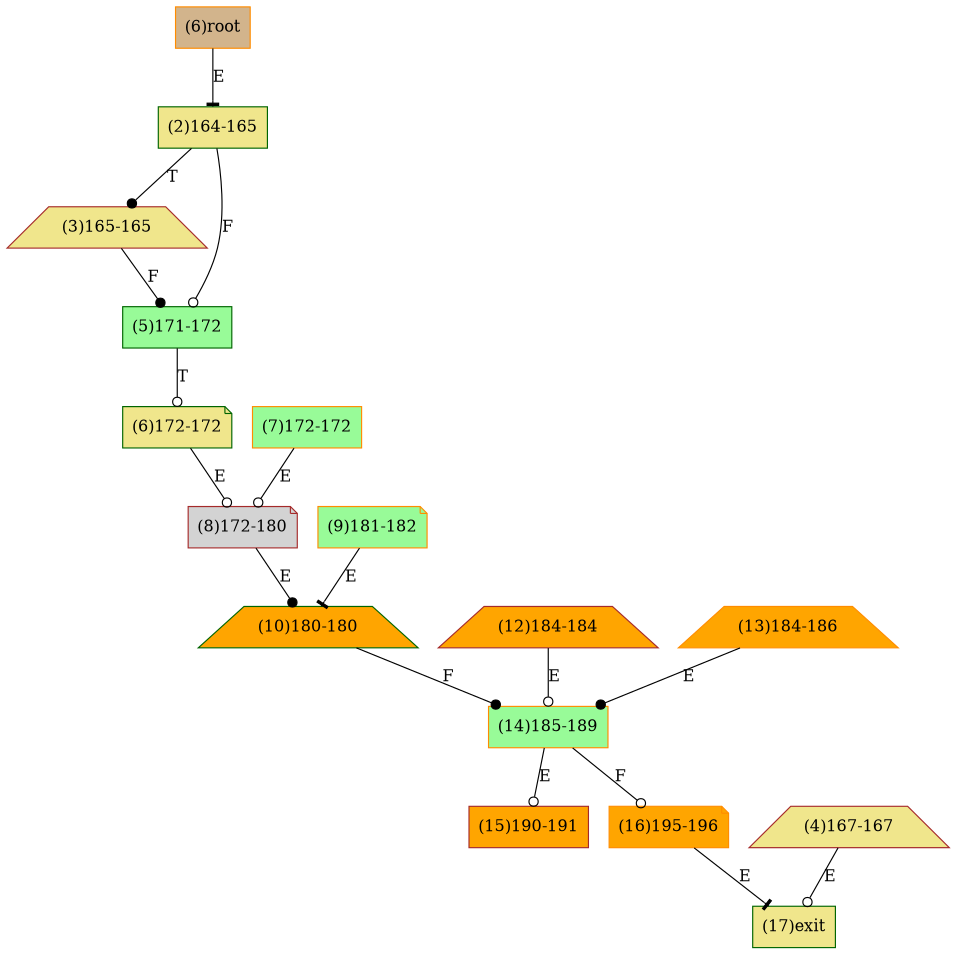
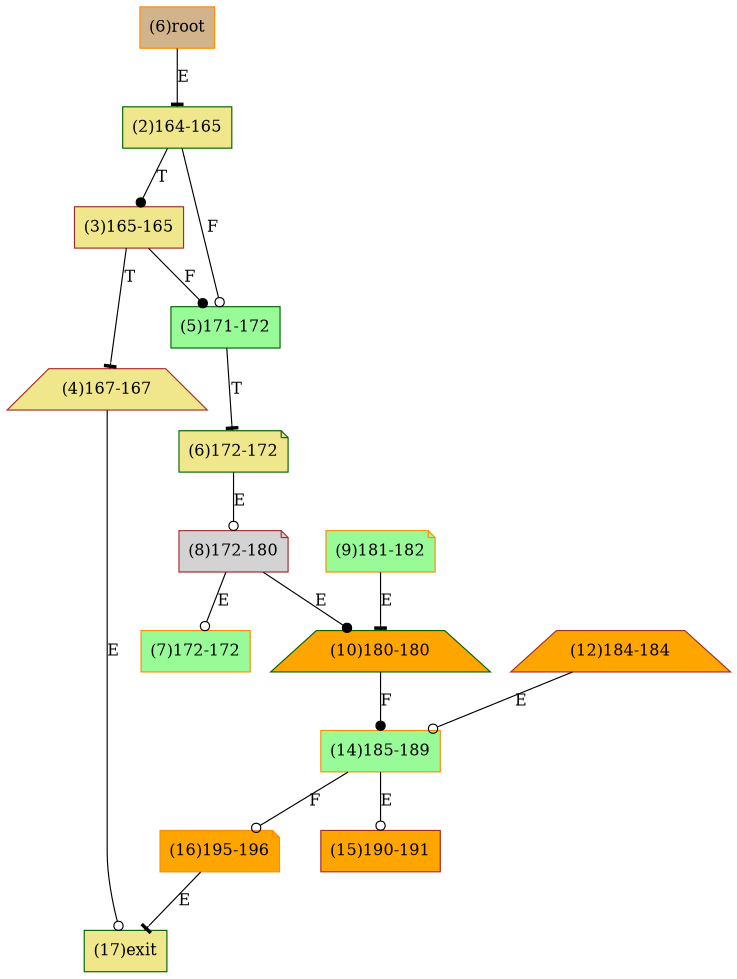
node "(3)165-165": shape trapezium -> box
edge "(3)165-165" -> "(4)167-167": added, label "T"
edge "(5)171-172" -> "(6)172-172": arrowhead odot -> tee
edge "(7)172-172" -> "(8)172-180": reversed
node "(13)184-186": removed
